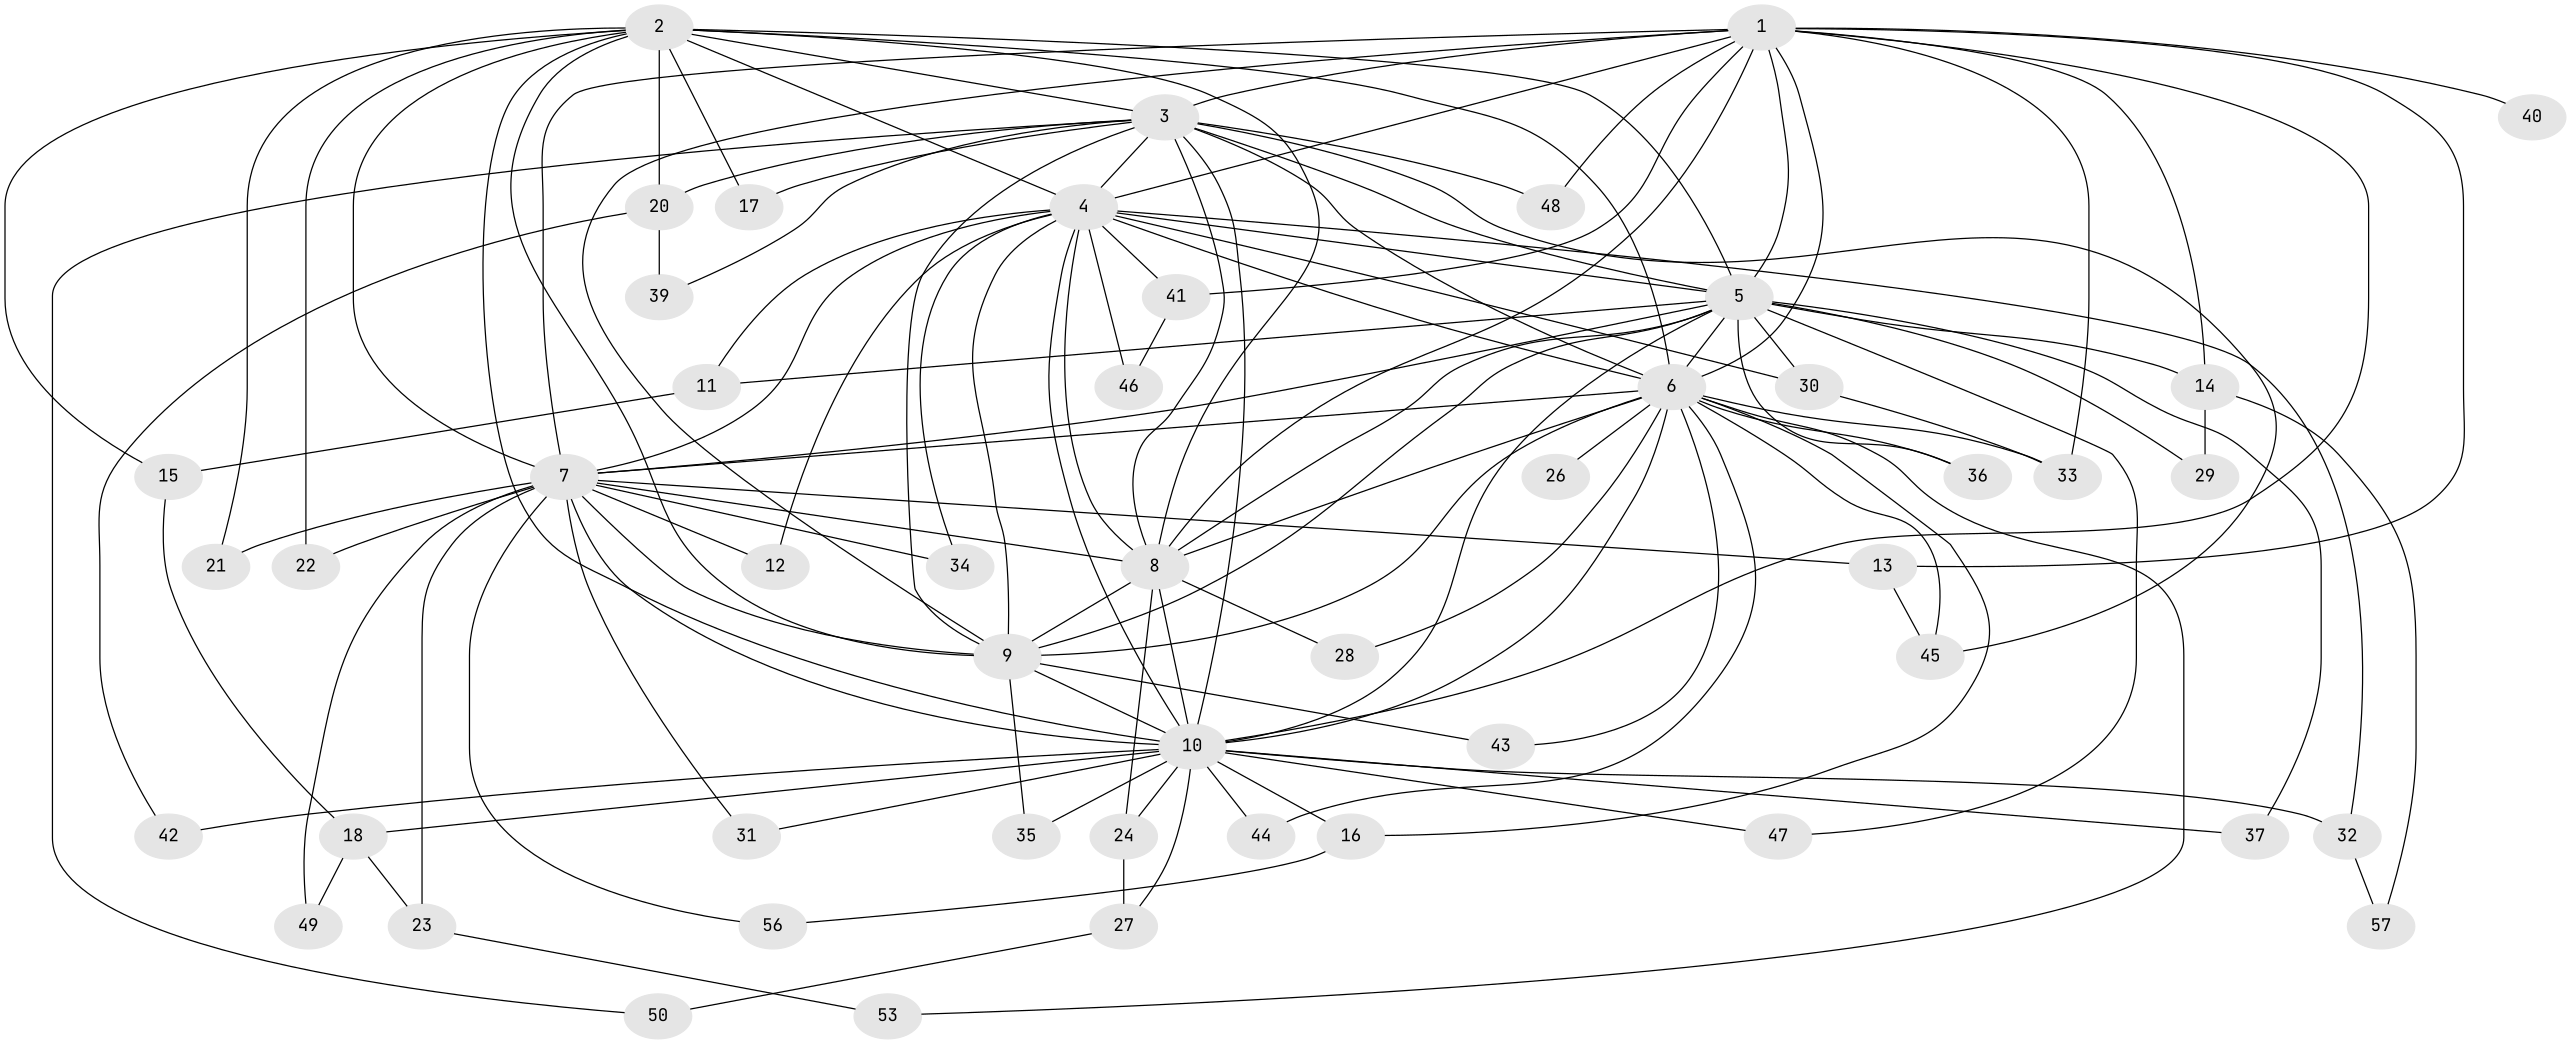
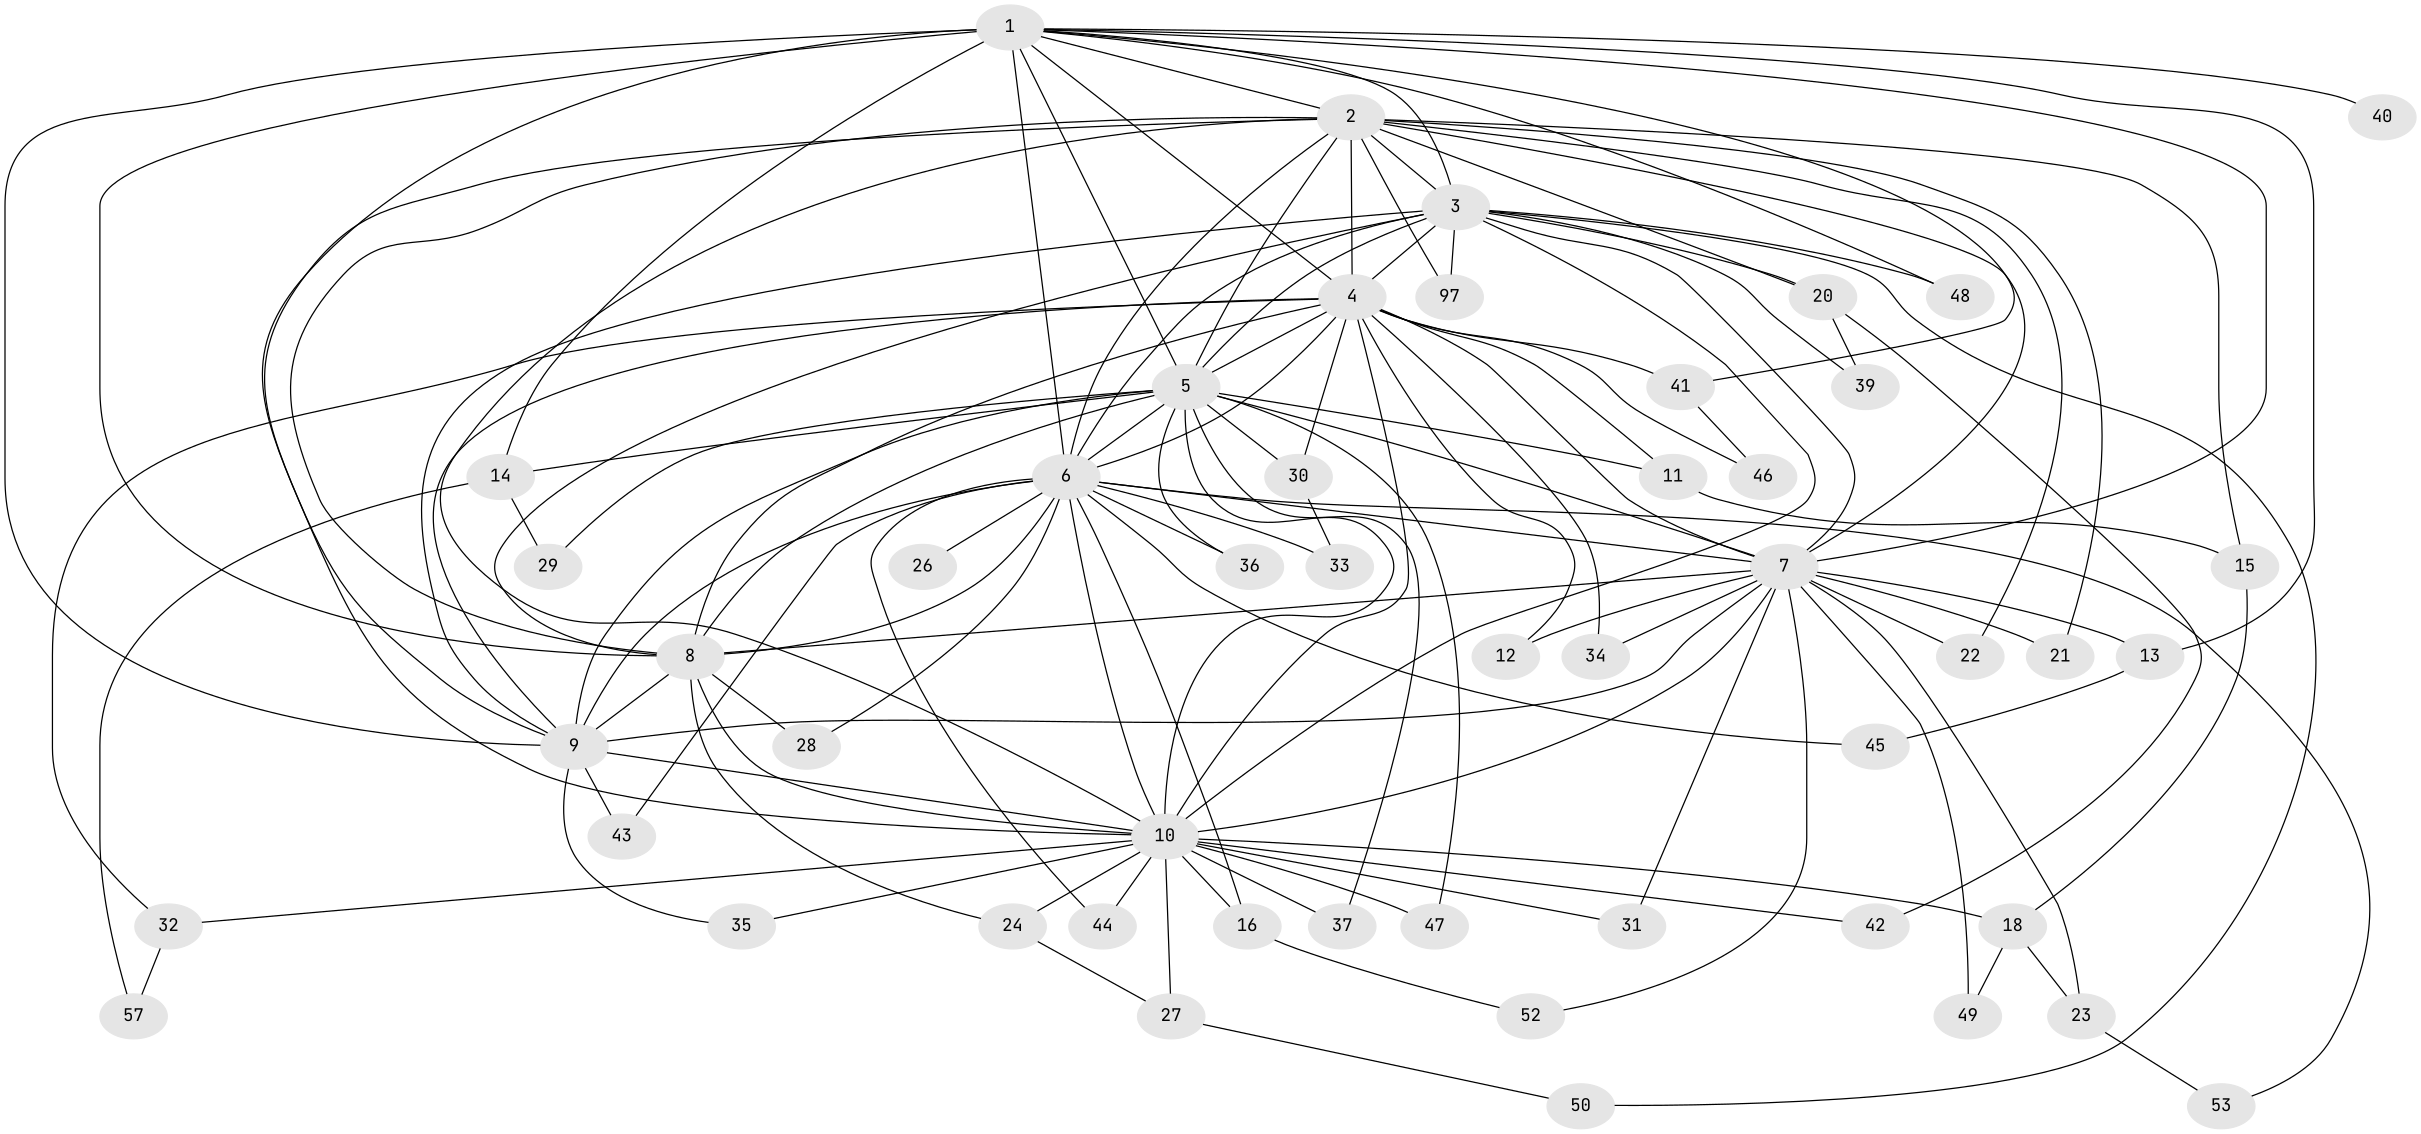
edge "1" -- "33": now "1" -- "2"
node "17": label "17" -> "97"
edge "3" -- "45": now "3" -- "7"
node "56": label "56" -> "52"
